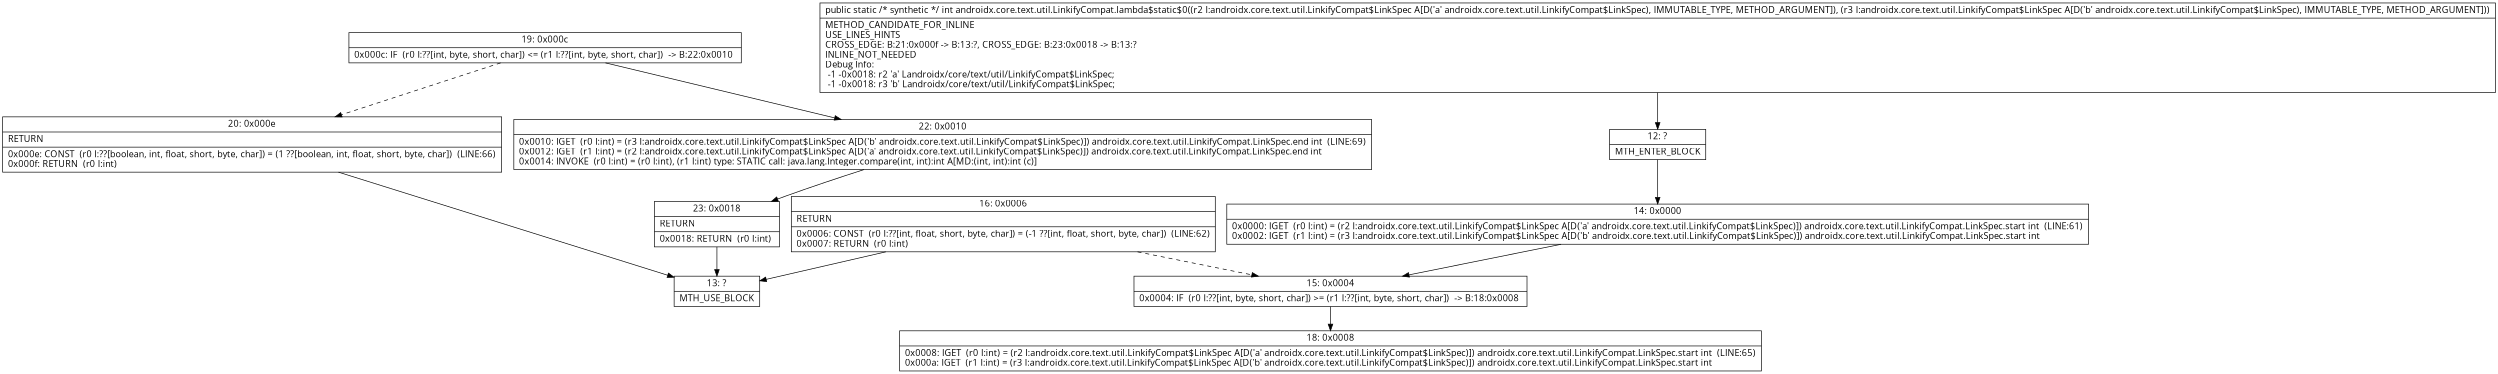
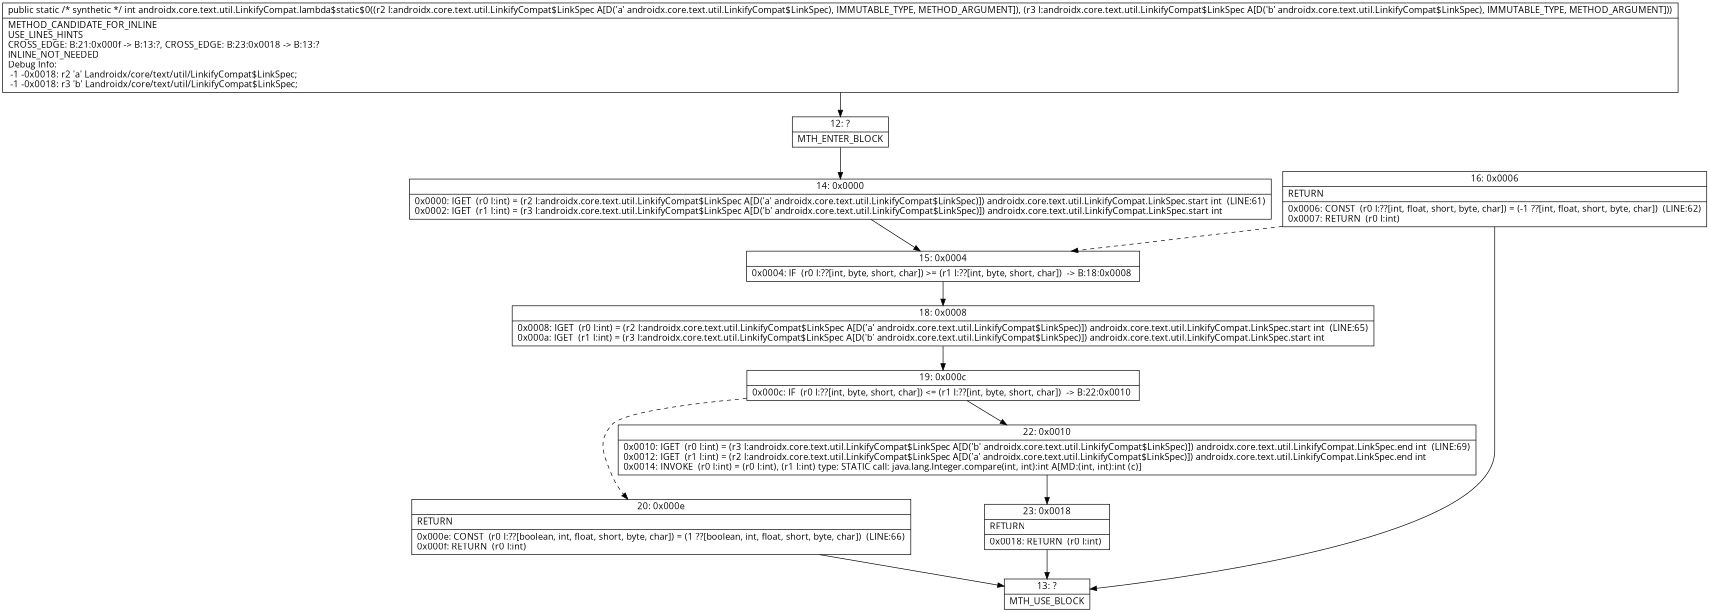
edge "18: 0x0008" -> "19: 0x000c": added
